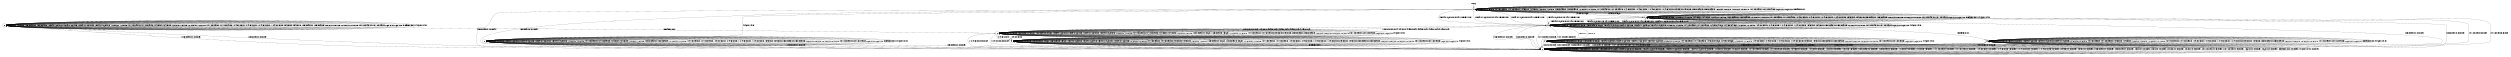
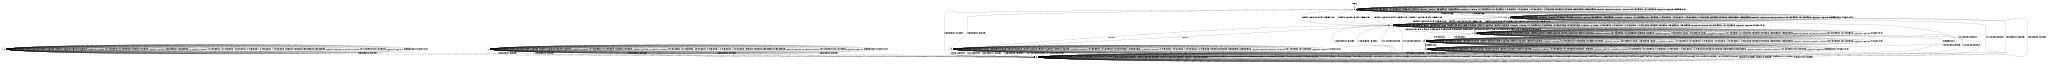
edge "s0" -> "s3": removed, label "[RmPadFrmInitPkts]/"
edge "s1" -> "s8": removed, label "[ChgDestConID-Ori]/"
edge "s9" -> "s2": now "s9" -> "s6"
